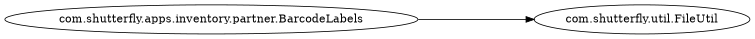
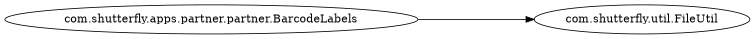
node "com.shutterfly.apps.inventory.partner.BarcodeLabels": label "com.shutterfly.apps.inventory.partner.BarcodeLabels" -> "com.shutterfly.apps.partner.partner.BarcodeLabels"
